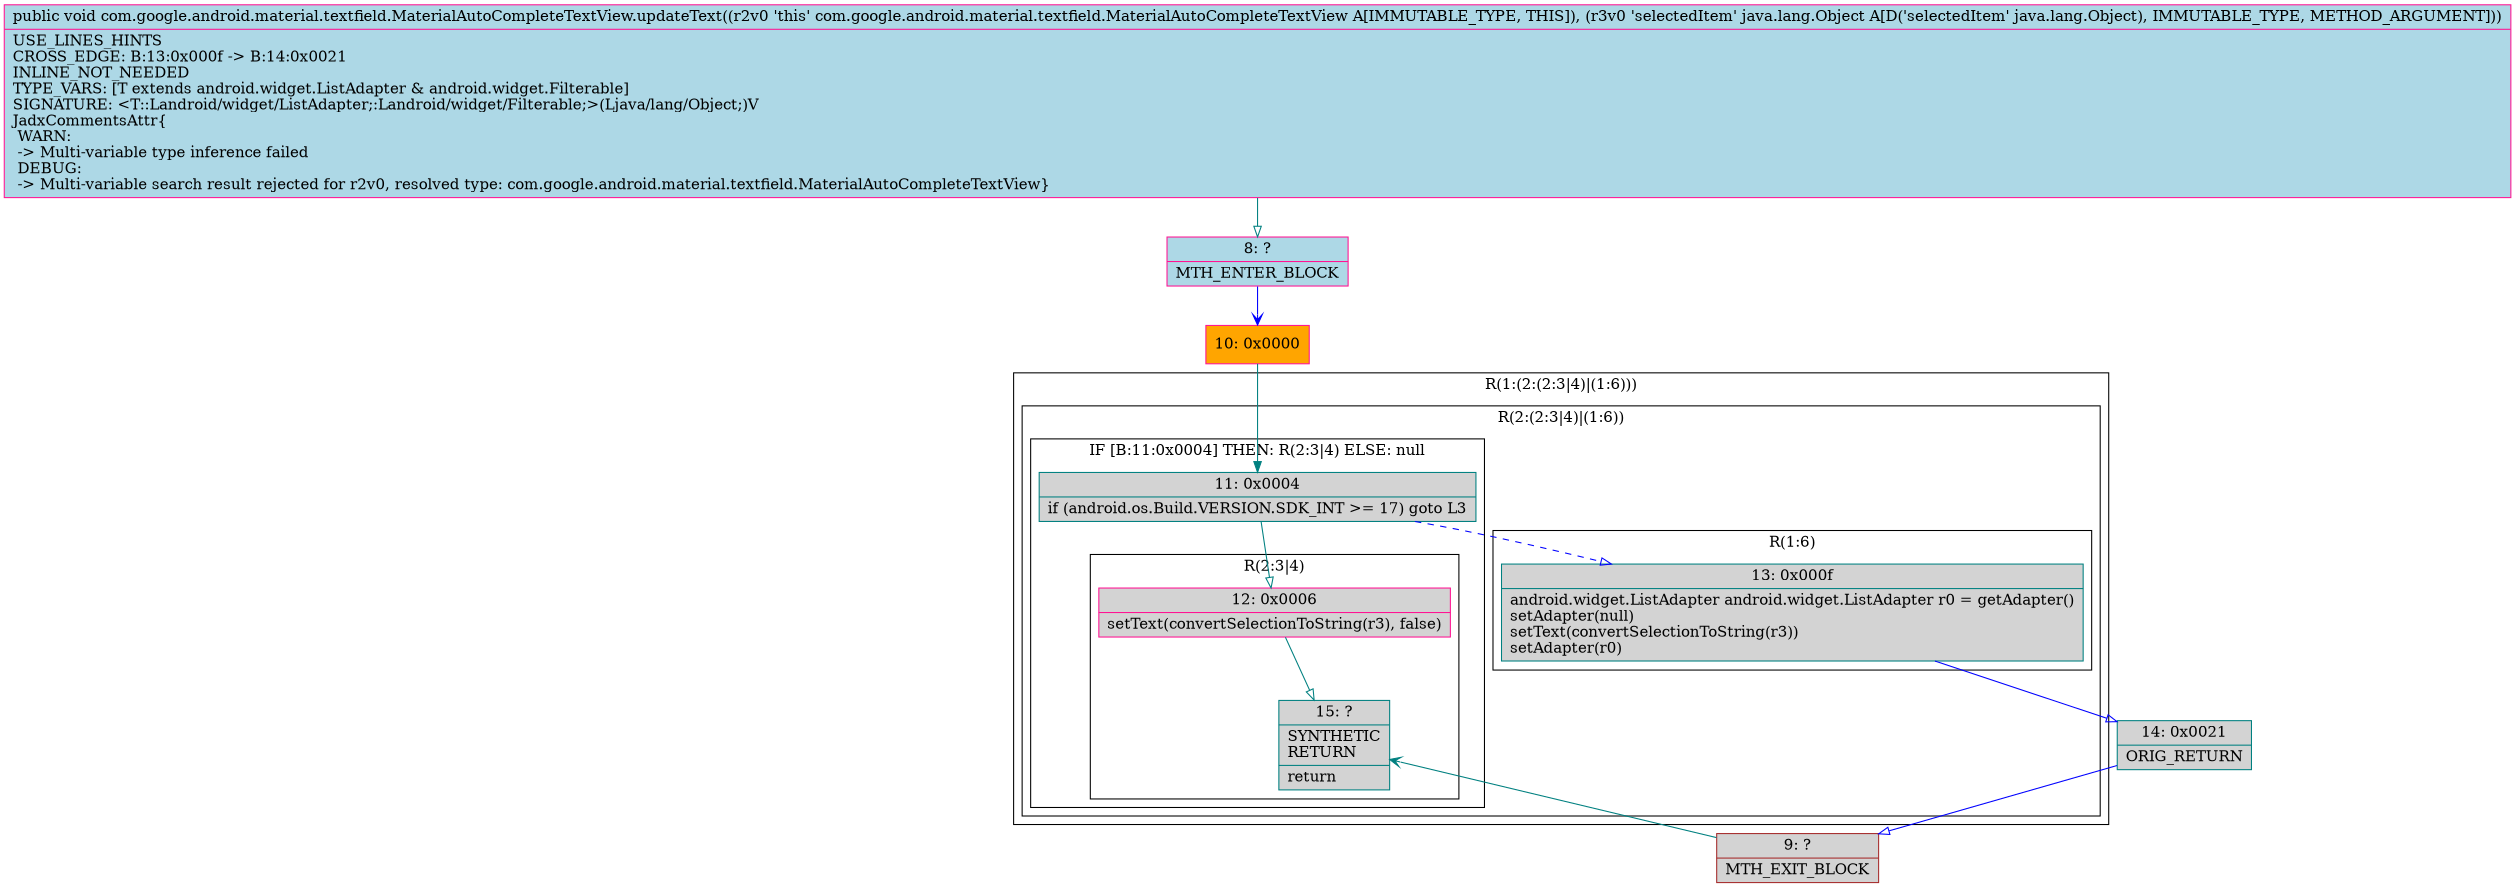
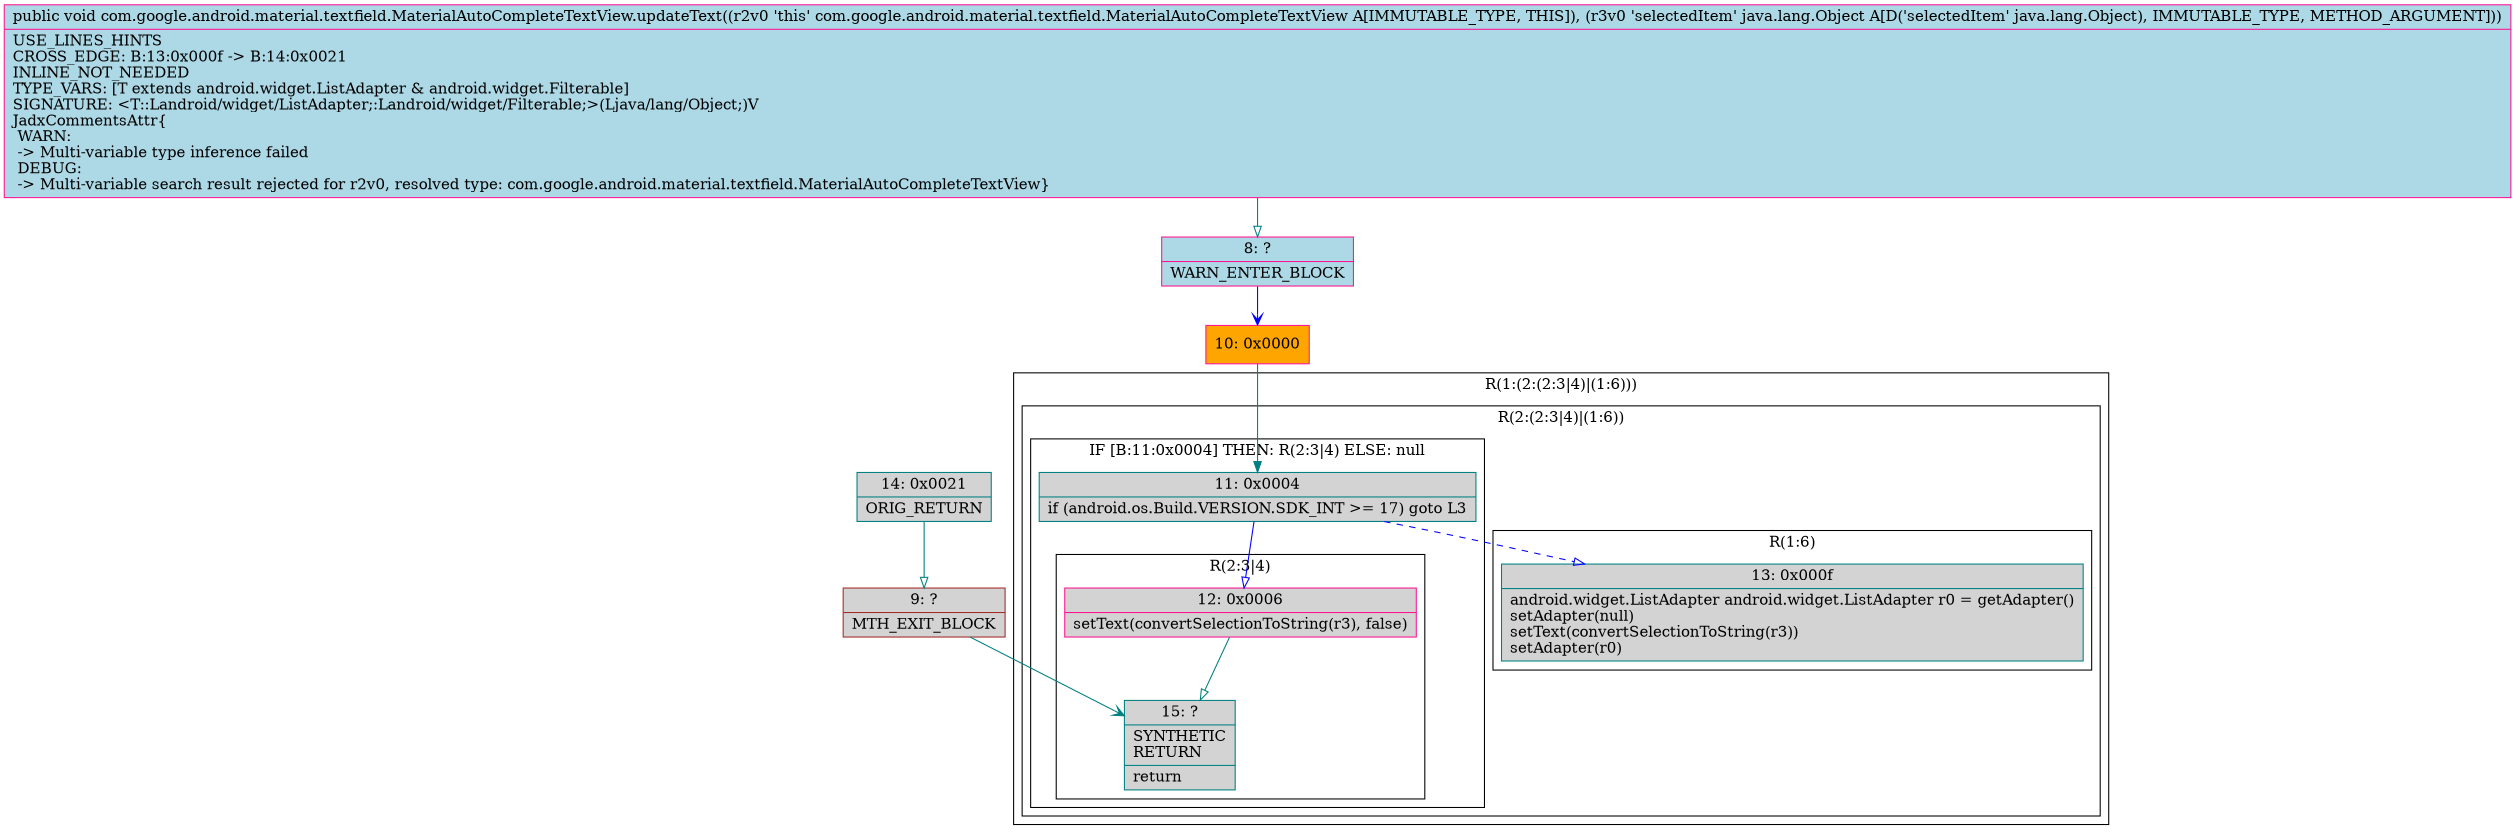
node "8: ?": text "MTH_ENTER_BLOCK" -> "WARN_ENTER_BLOCK"
edge "11: 0x0004" -> "12: 0x0006": color teal -> blue
edge "13: 0x000f" -> "14: 0x0021": removed
edge "14: 0x0021" -> "9: ?": color blue -> teal
